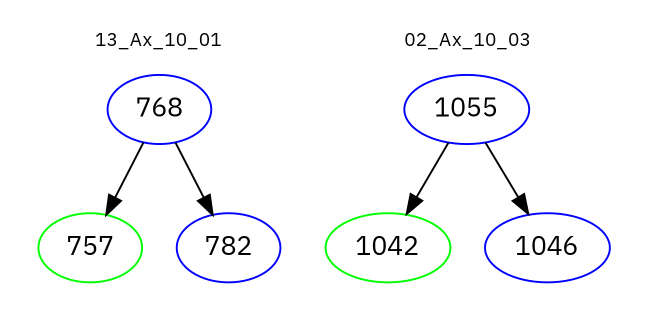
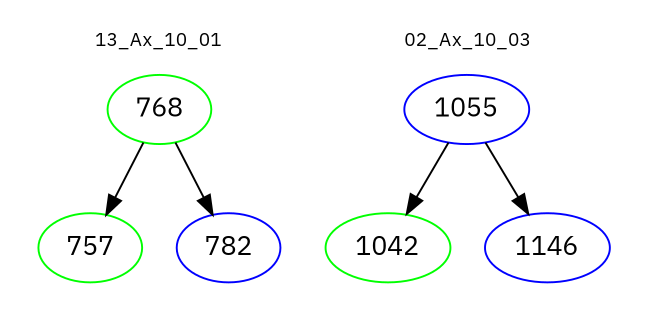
node "768": color blue -> green
node "1046": label "1046" -> "1146"
